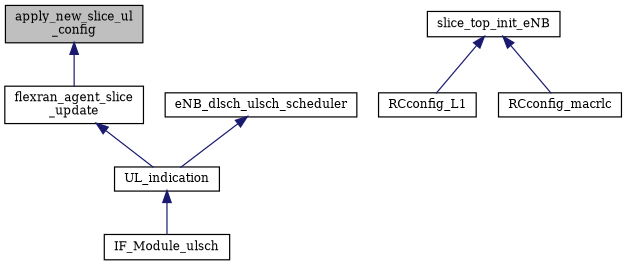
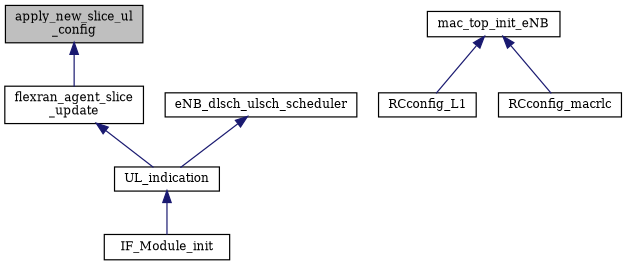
node "slice_top_init_eNB": label "slice_top_init_eNB" -> "mac_top_init_eNB"
node "IF_Module_ulsch": label "IF_Module_ulsch" -> "IF_Module_init"
